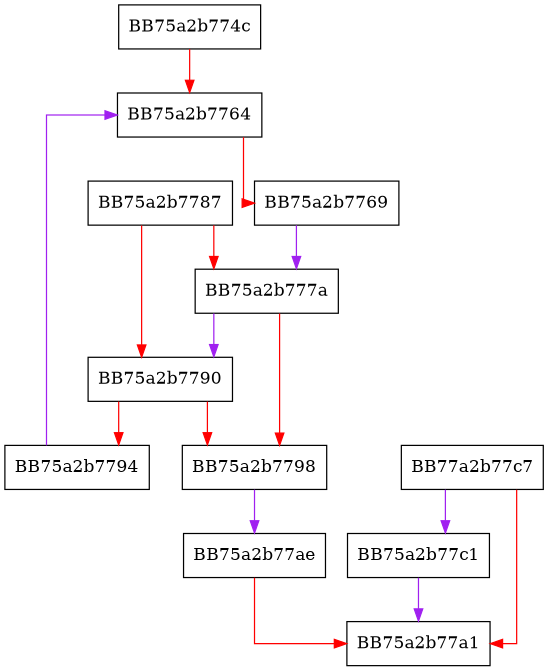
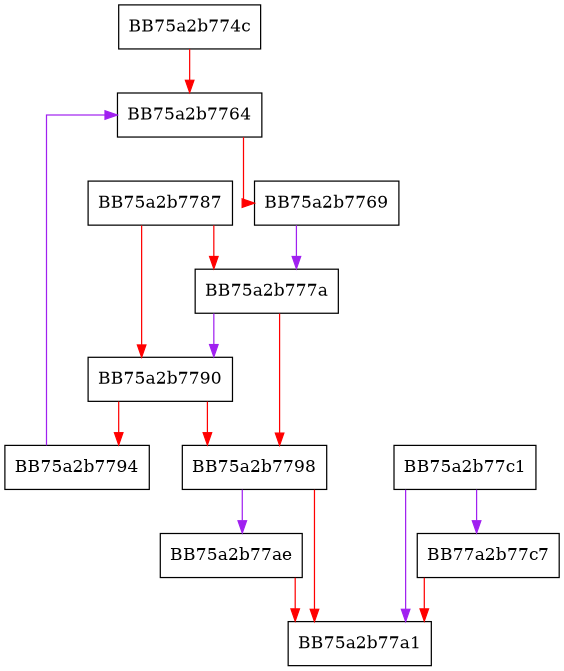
edge "BB77a2b77c7" -> "BB75a2b77c1": reversed
edge "BB75a2b7798" -> "BB75a2b77a1": added
